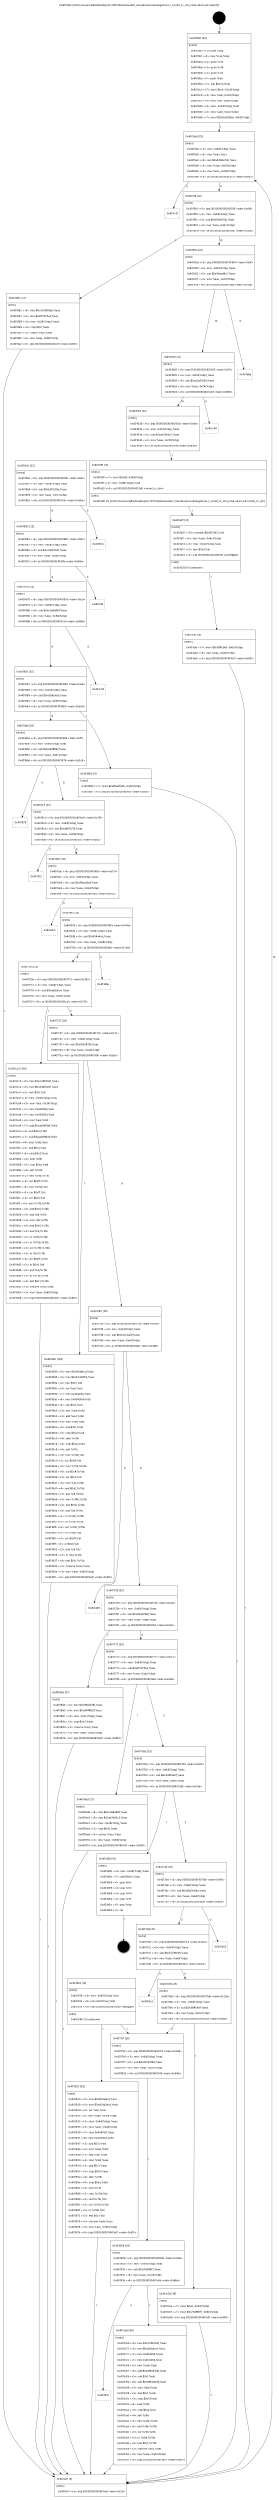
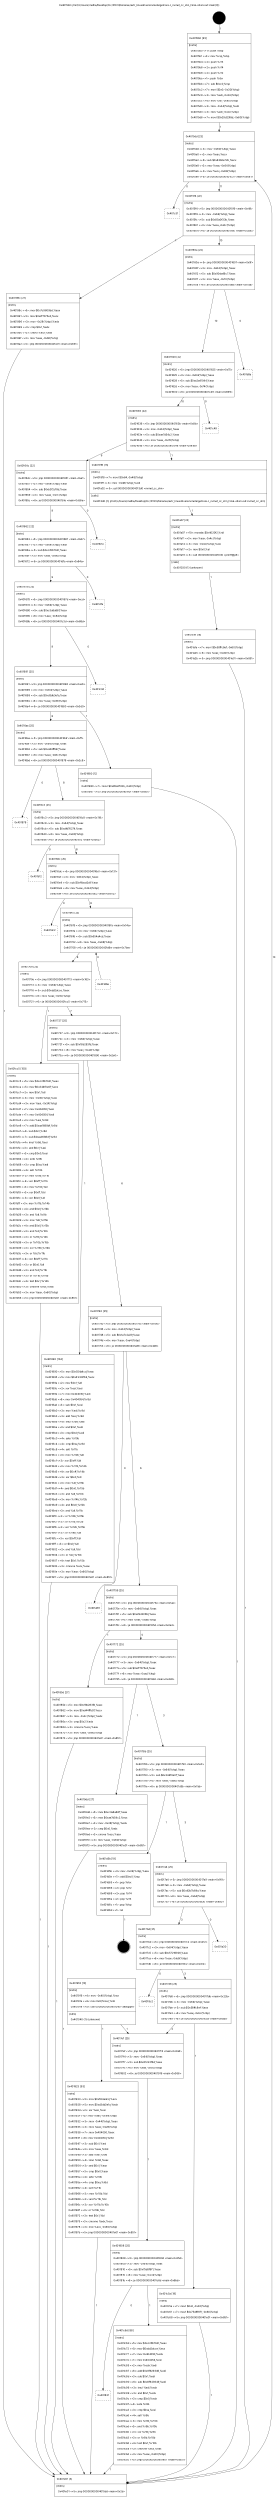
edge "0x401636 [22]" -> "0x40164c [22]": added, label "9"
edge "0x4016f5 [25]" -> "0x401d6e": reversed
